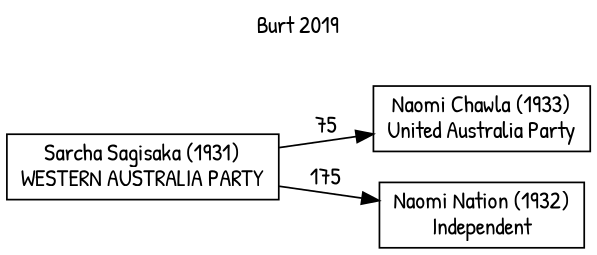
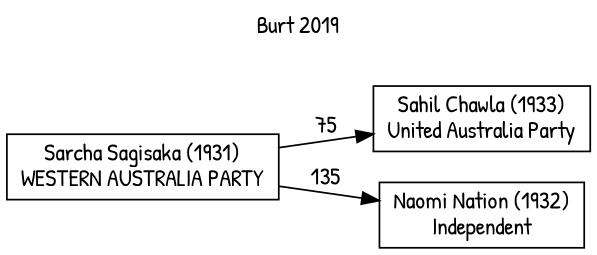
node "Naomi Chawla (1933) United Australia Party": label "Naomi Chawla (1933) United Australia Party" -> "Sahil Chawla (1933) United Australia Party"
edge "Sarcha Sagisaka (1931) WESTERN AUSTRALIA PARTY" -> "Naomi Nation (1932) Independent": label "175" -> "135"
